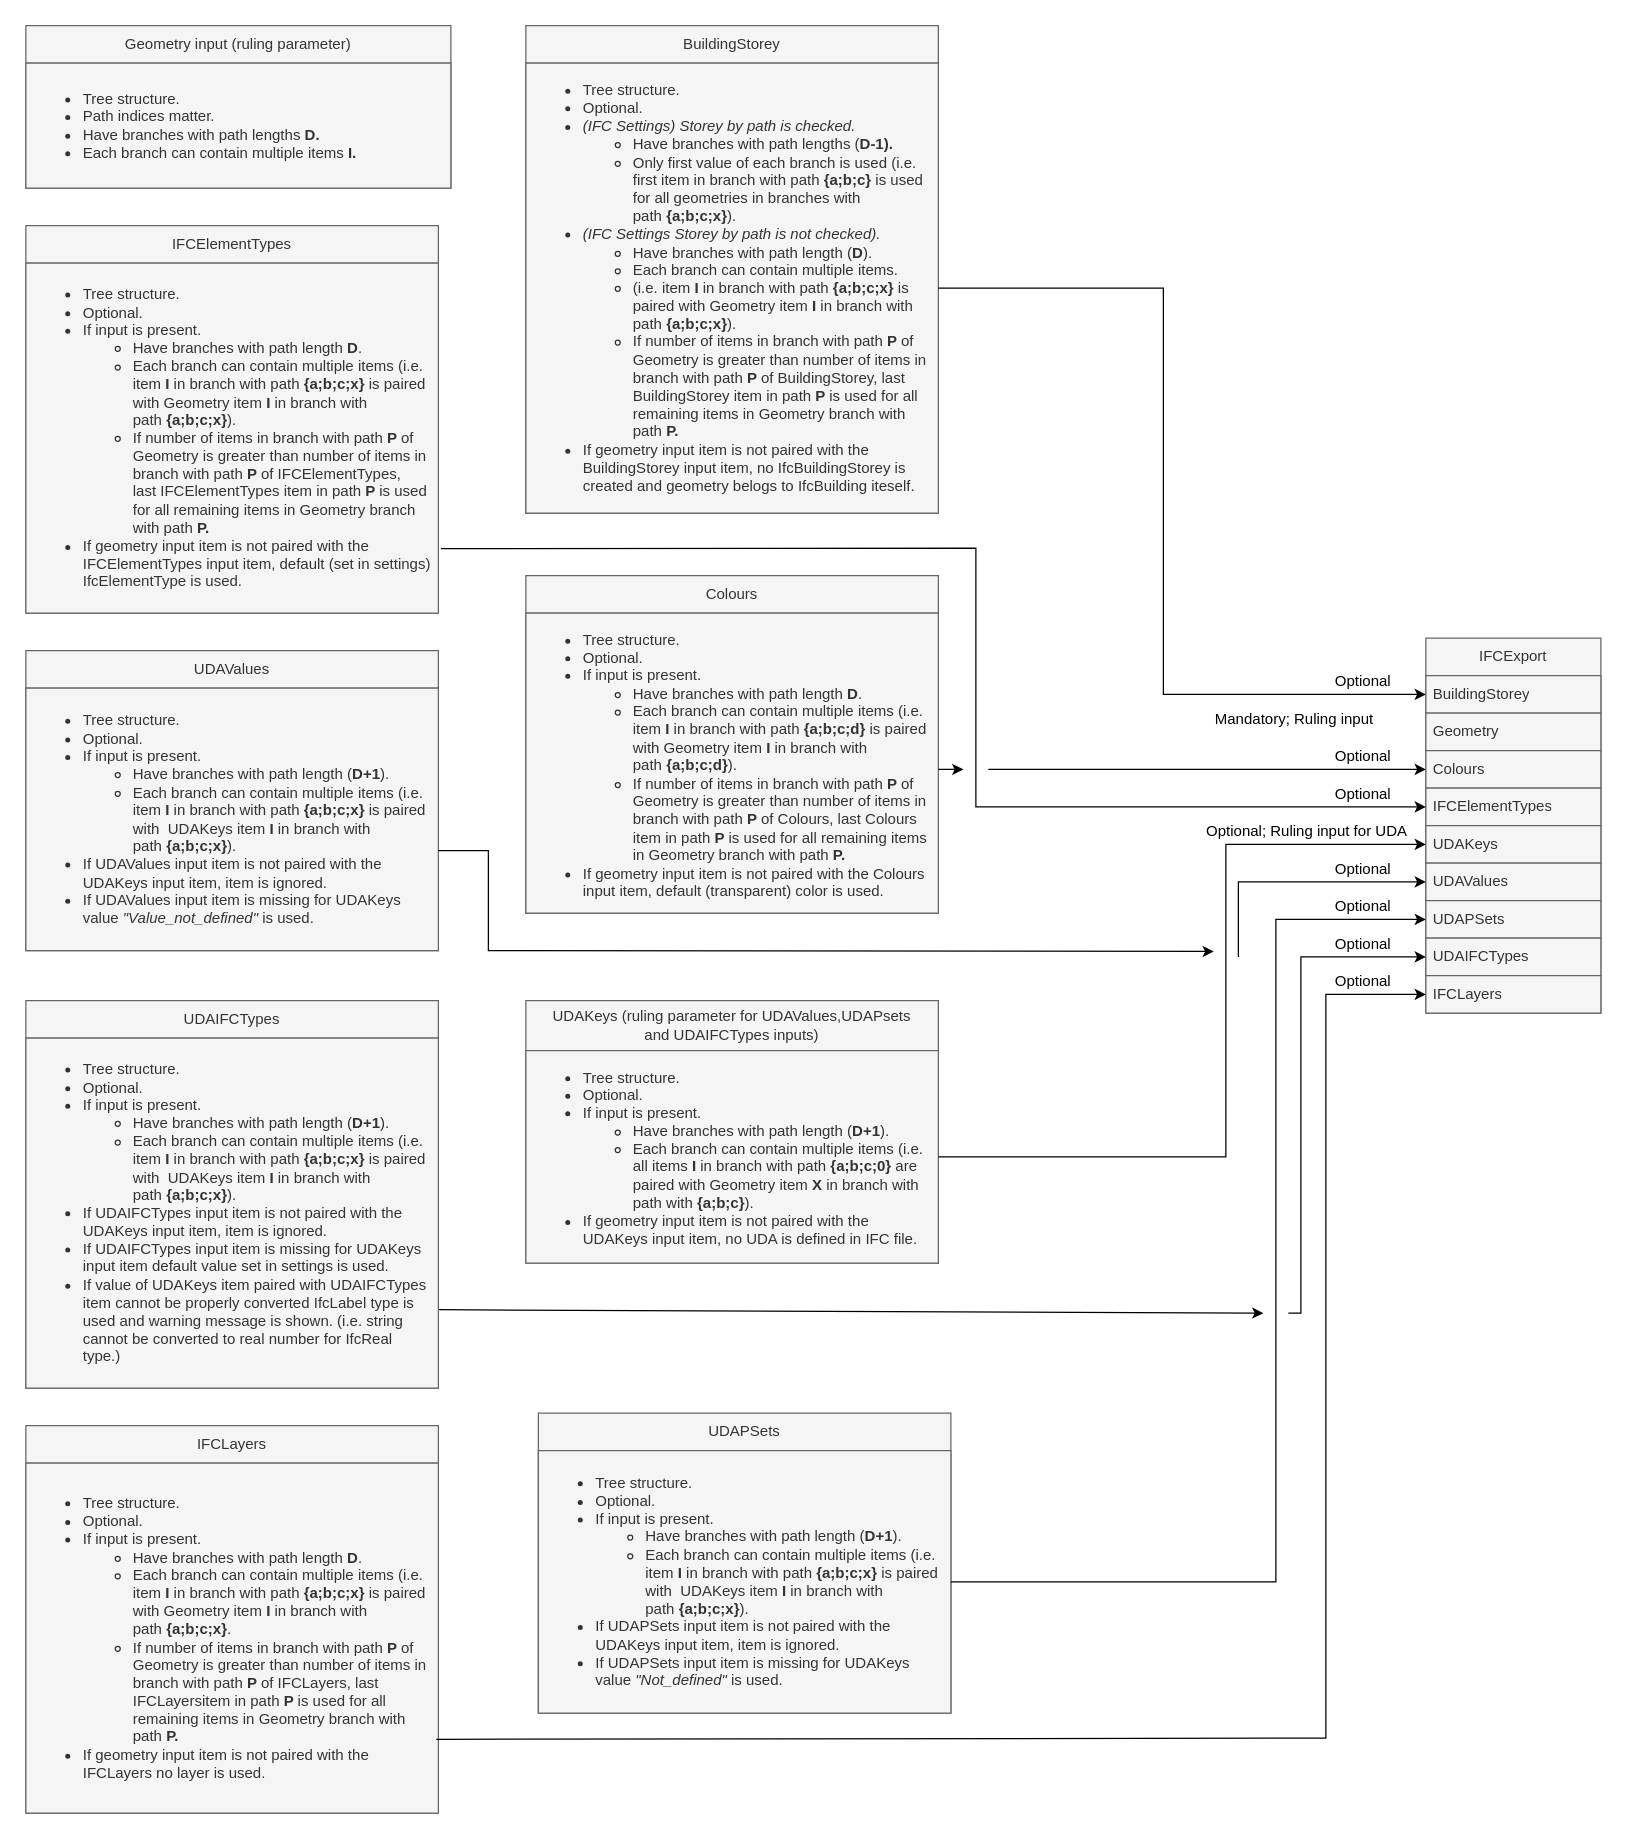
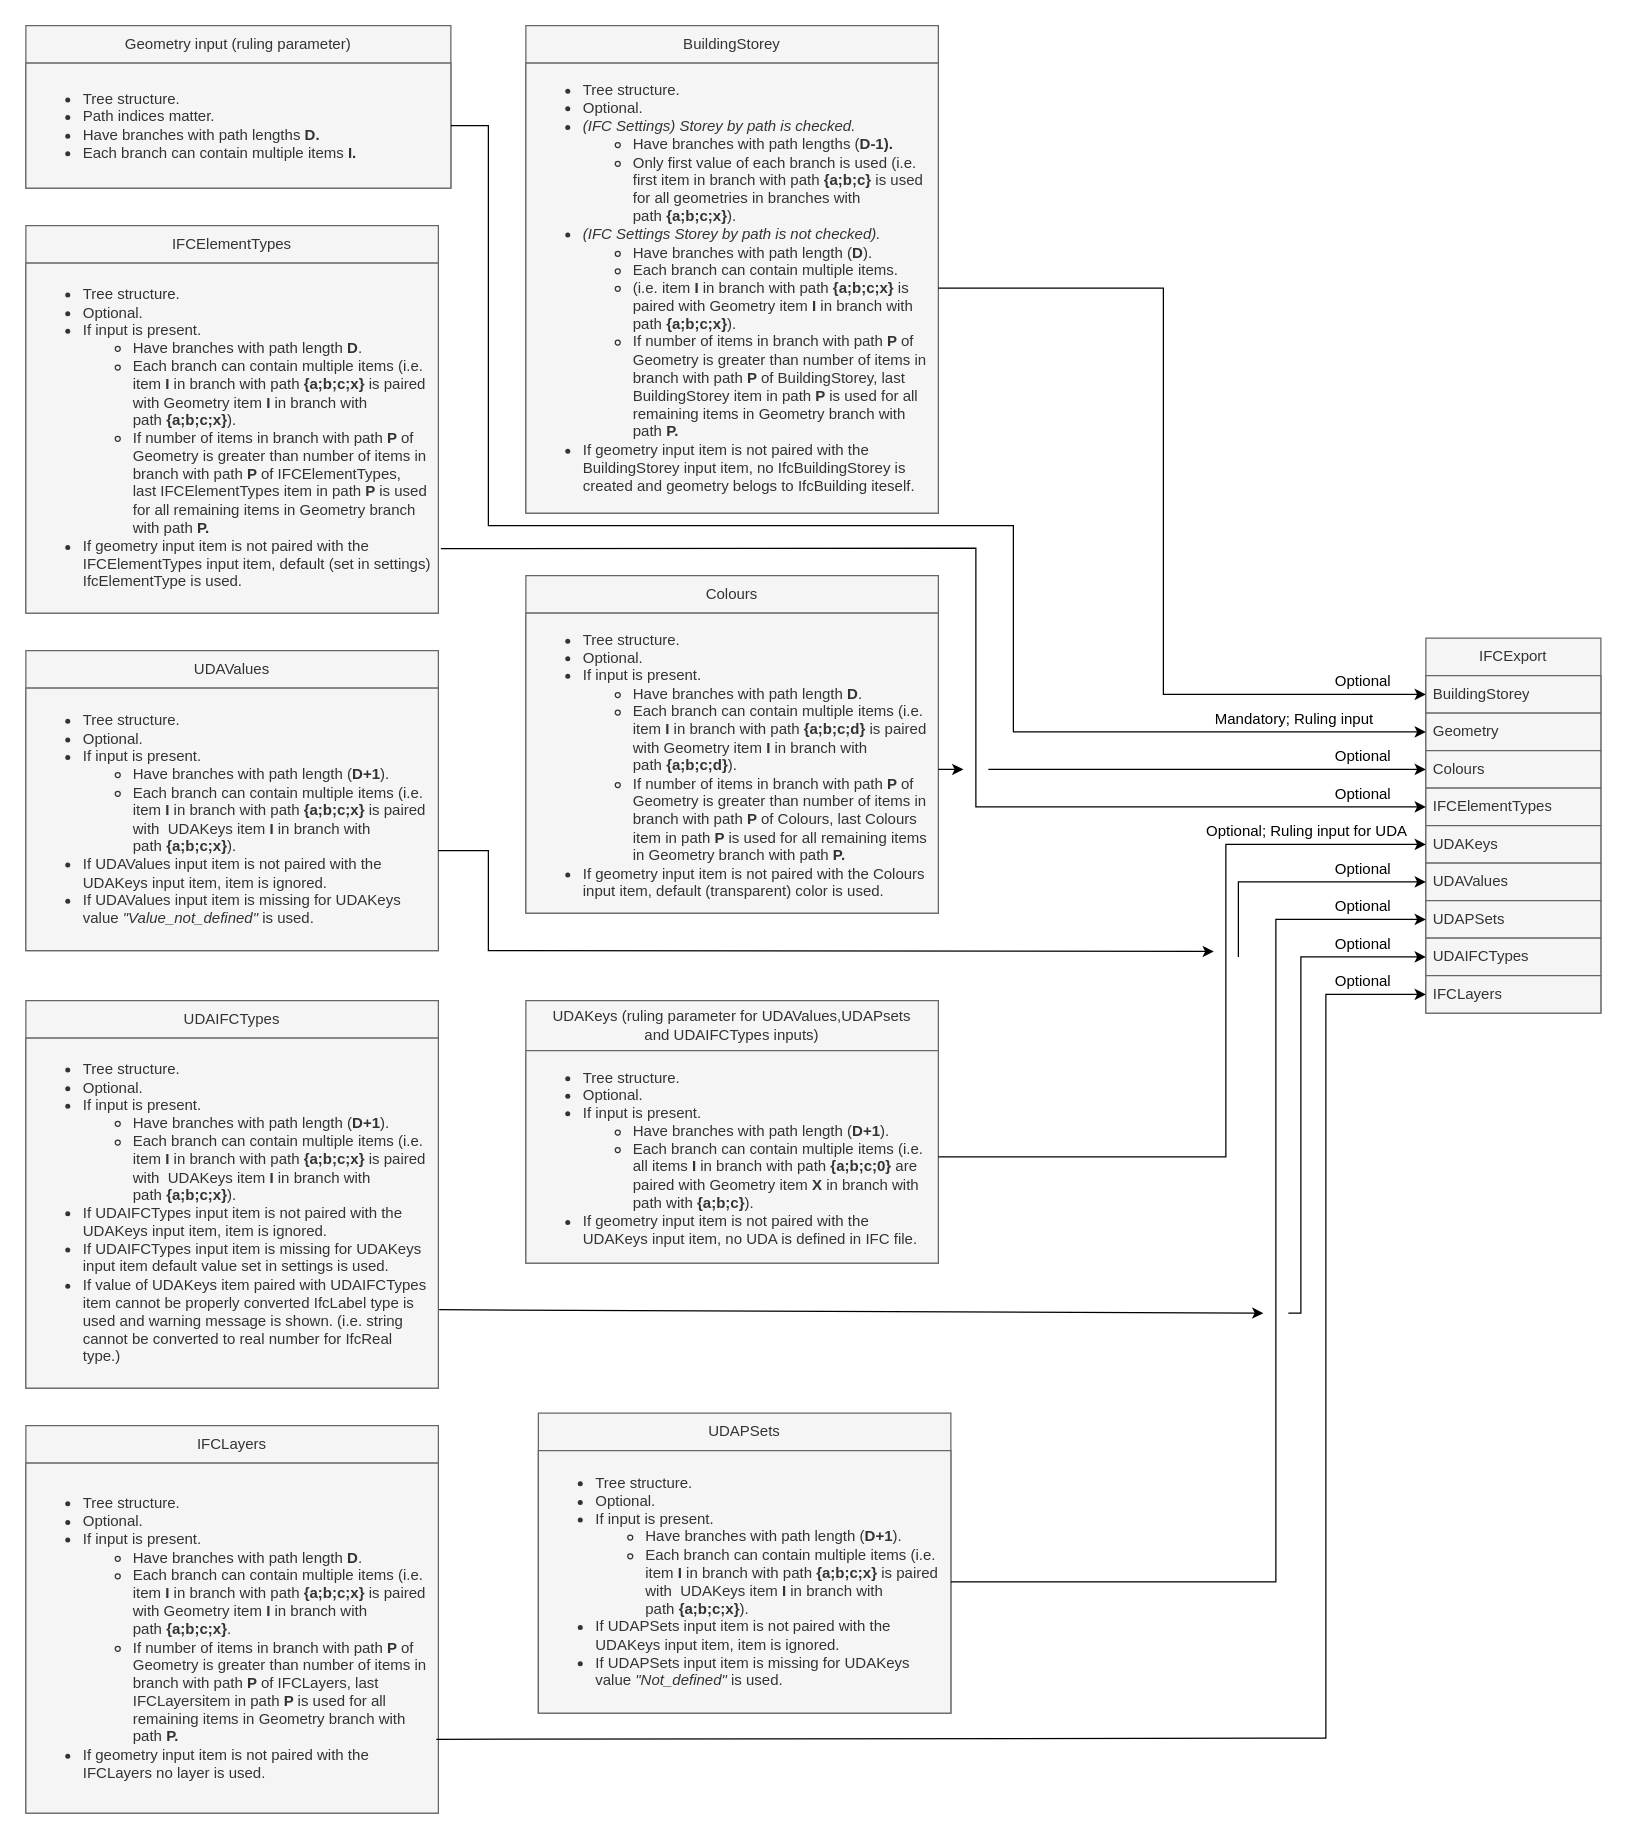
edge "Tree structure. Path indices matter. Have branches with path lengths D. Each branch can contain multiple items I." -> "Geometry": added
